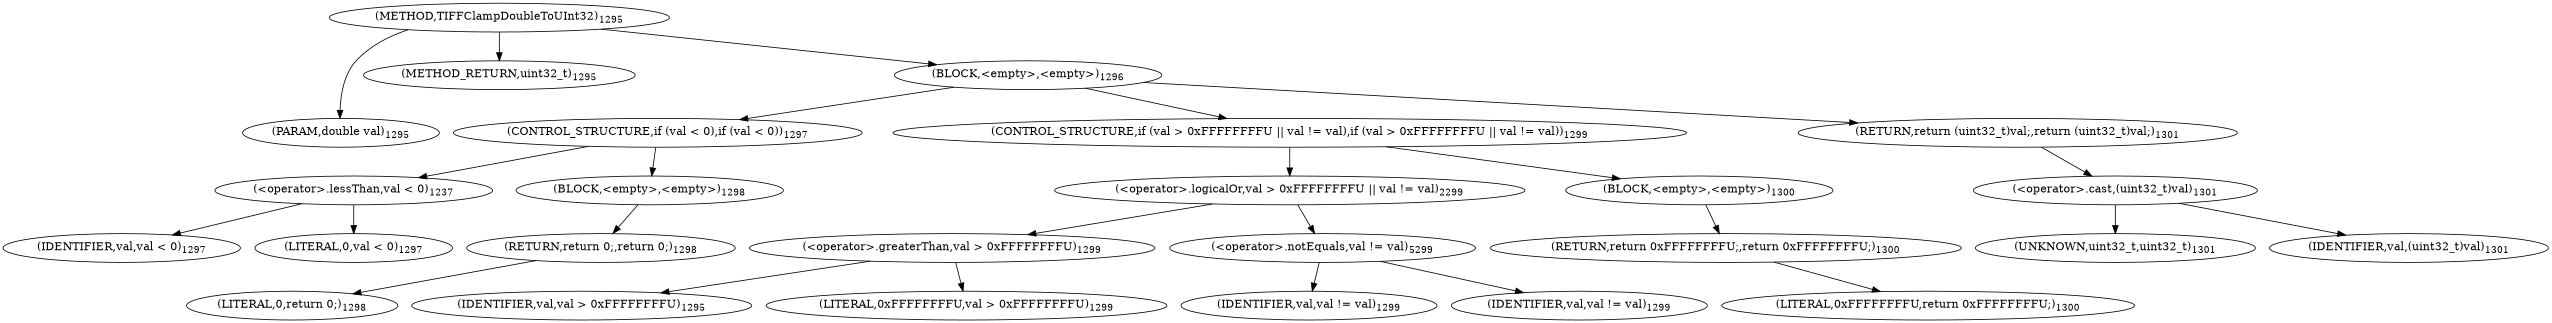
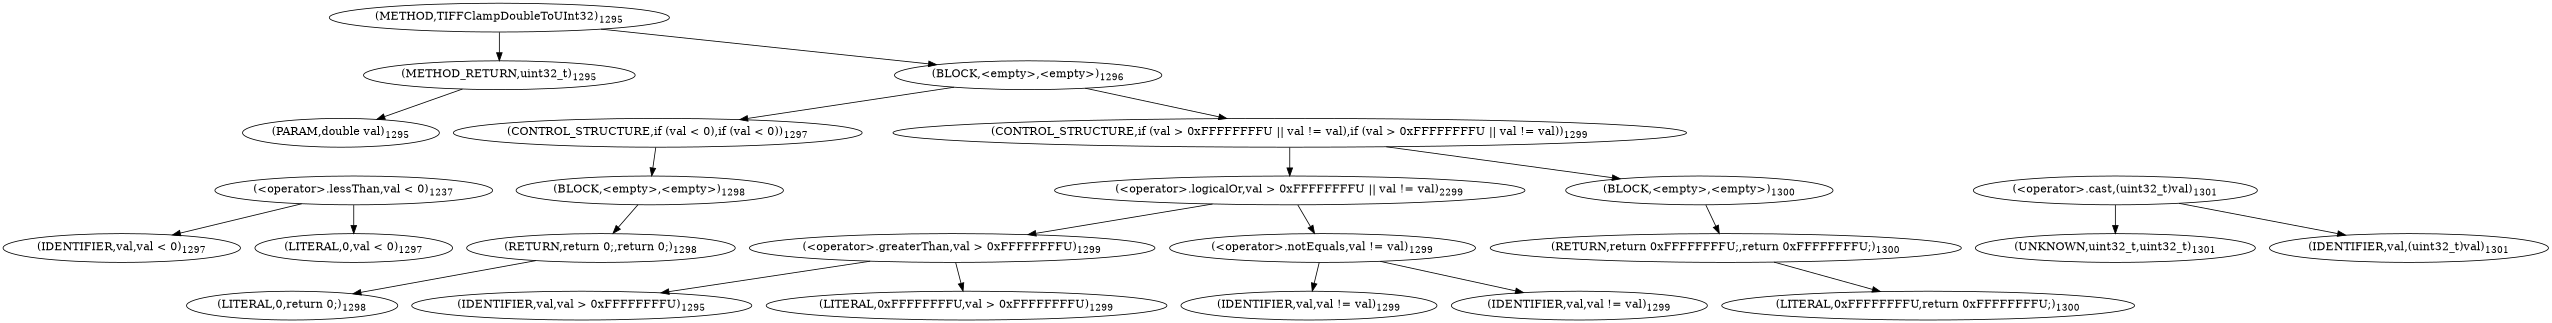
edge "(METHOD,TIFFClampDoubleToUInt32)" -> "(PARAM,double val)": now "(METHOD_RETURN,uint32_t)" -> "(PARAM,double val)"
node "(RETURN,return (uint32_t)val;,return (uint32_t)val;)": removed
edge "(CONTROL_STRUCTURE,if (val < 0),if (val < 0))" -> "(<operator>.lessThan,val < 0)": removed
node "(<operator>.notEquals,val != val)": text "5299" -> "1299"
